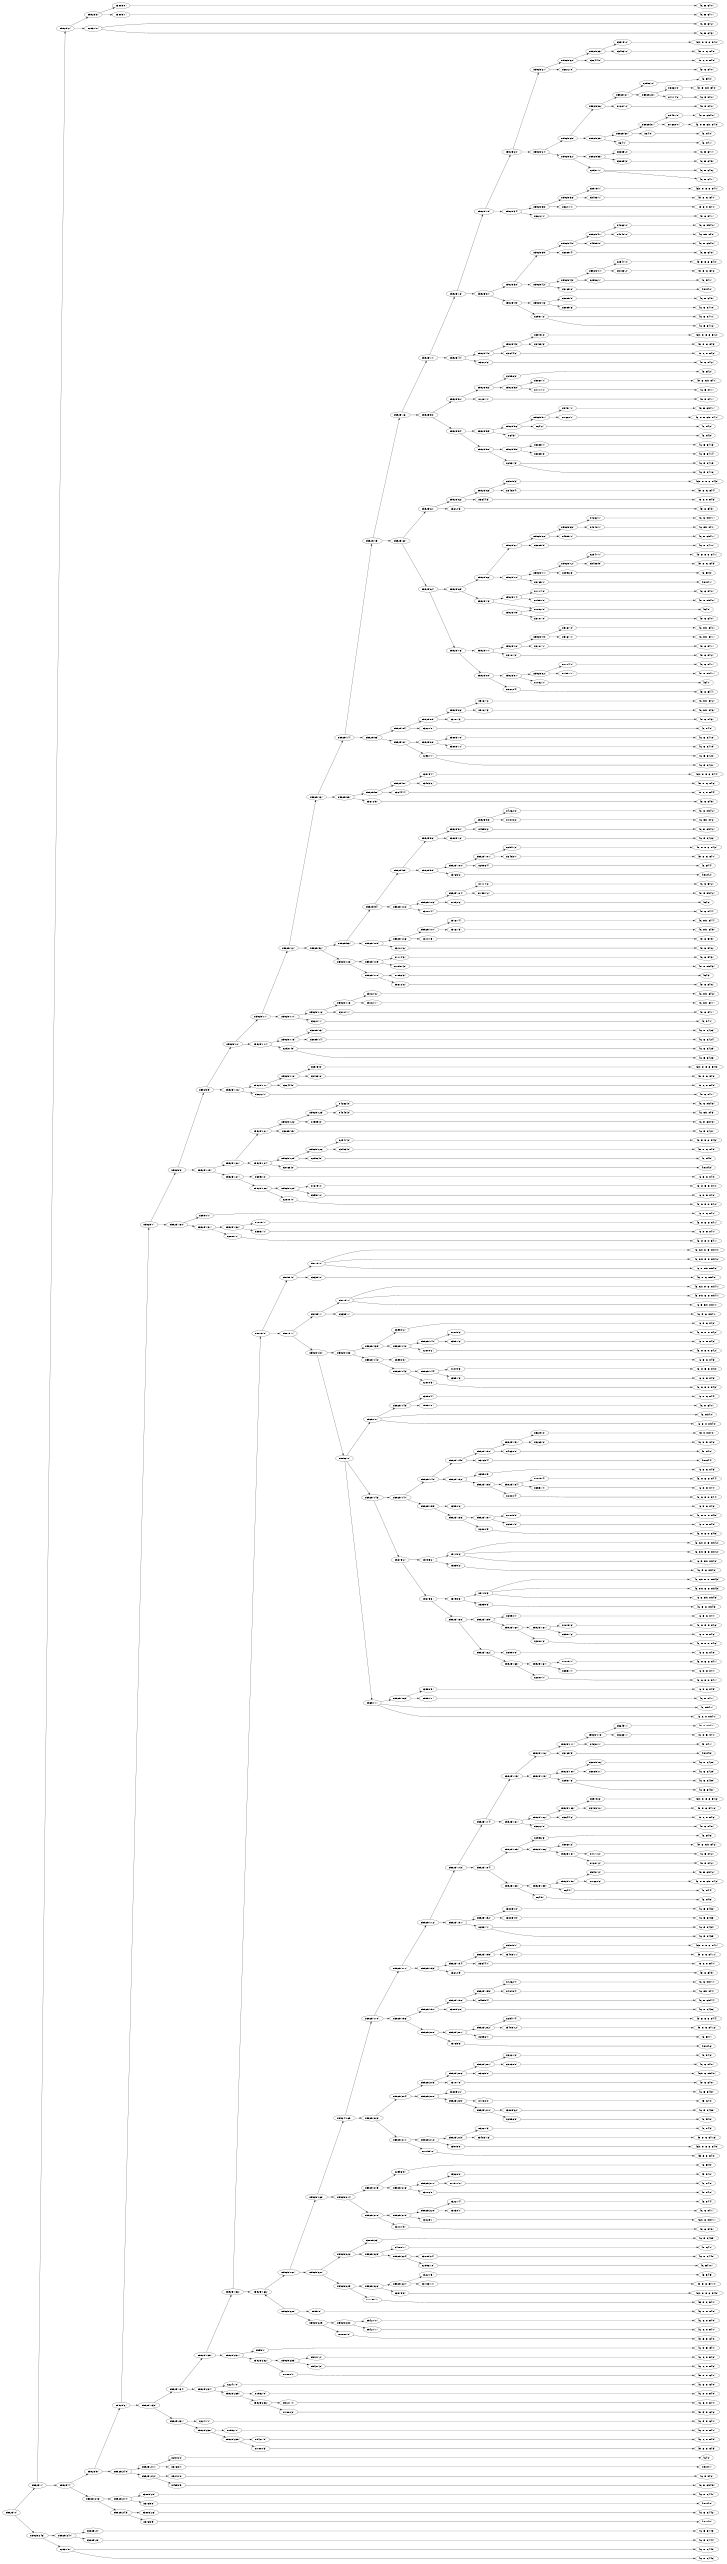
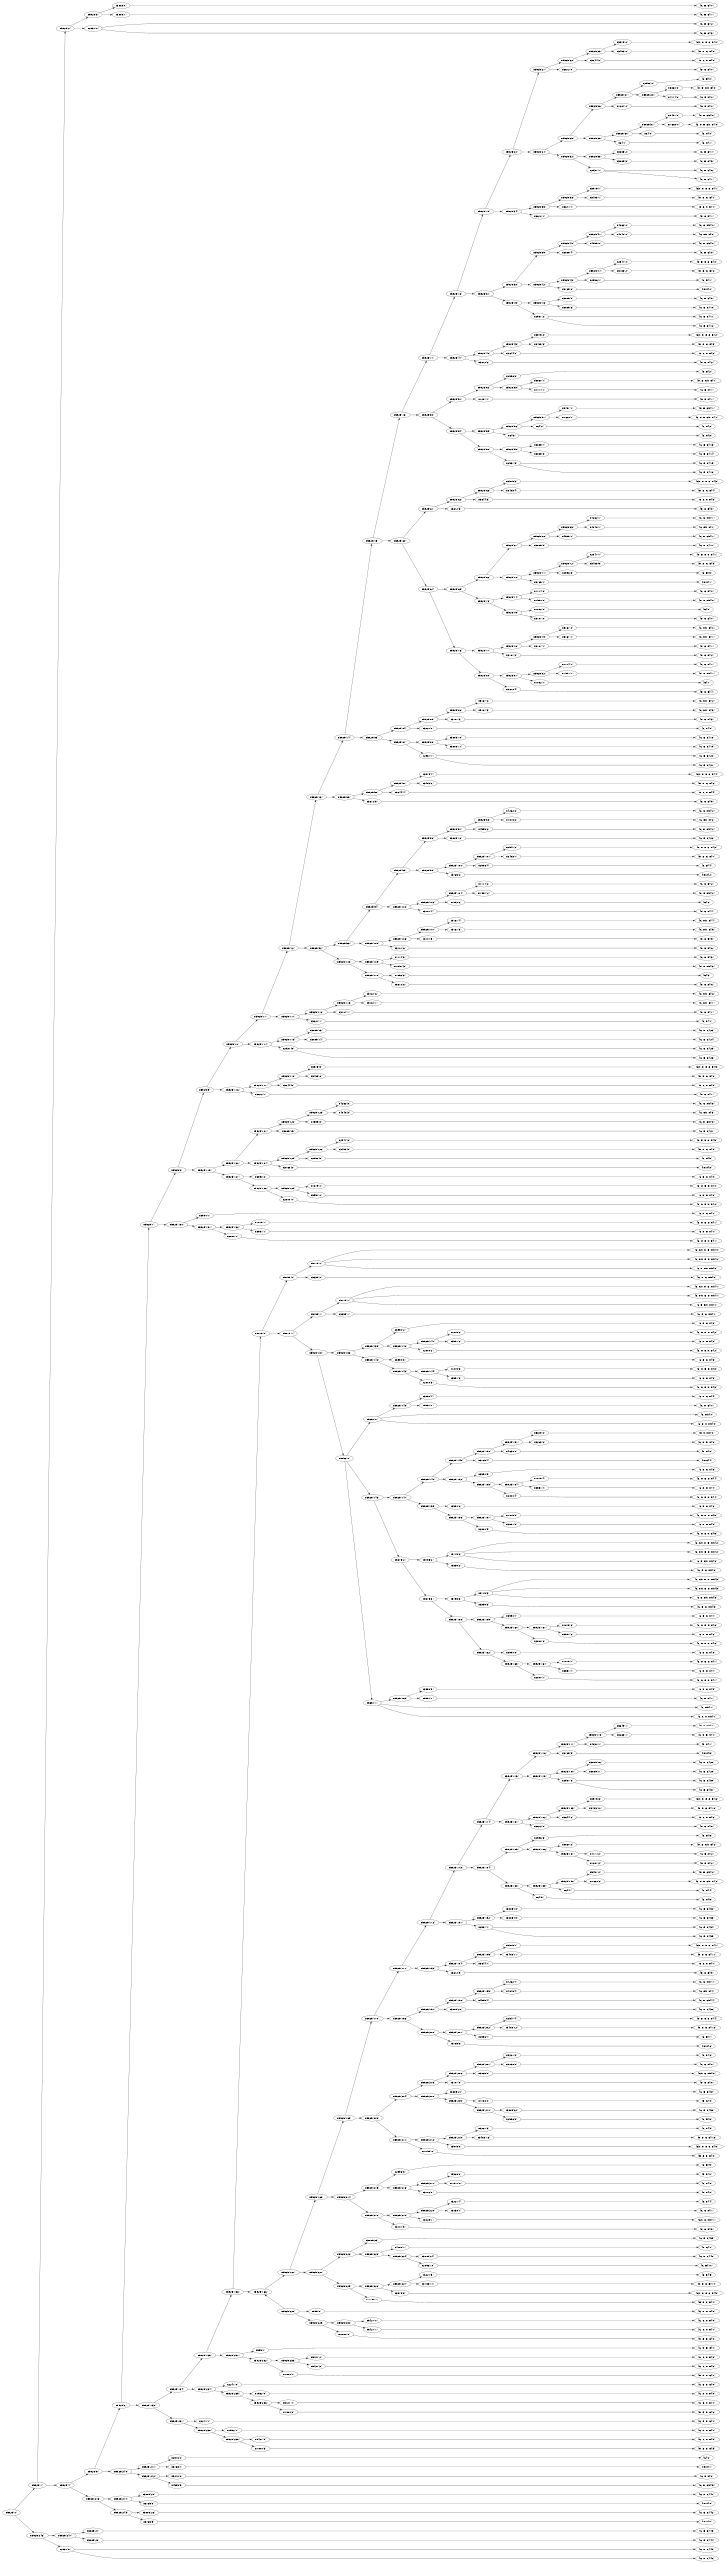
edge "L5925(73)" -> "L1052(0)": now "L5925(73)" -> "L5925(75)"
node "L5924(169)": label "L5924(169)" -> "L5925(169)"
